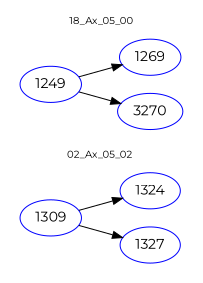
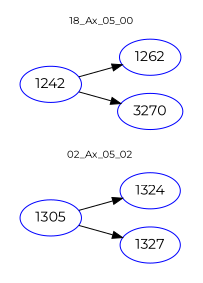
node "1269": label "1269" -> "1262"
node "1249": label "1249" -> "1242"
node "1309": label "1309" -> "1305"
